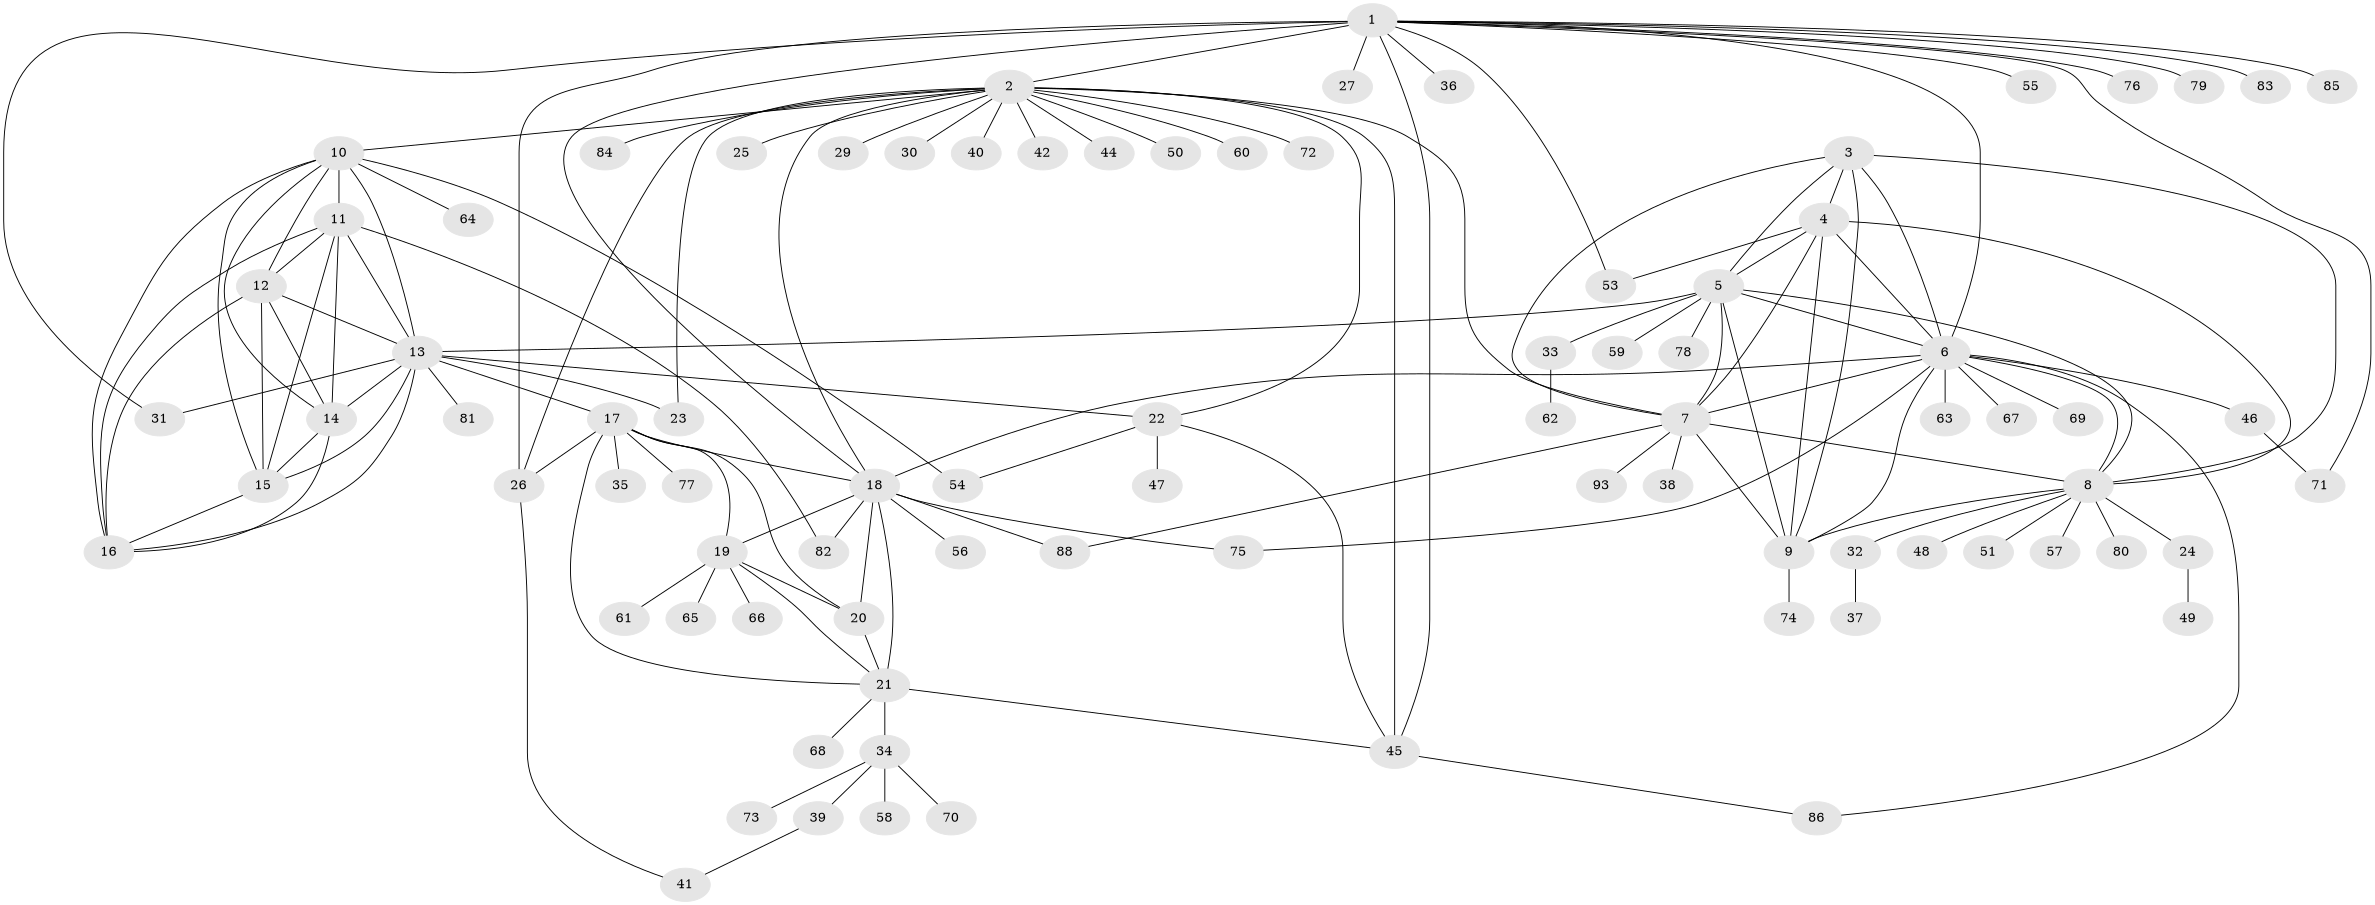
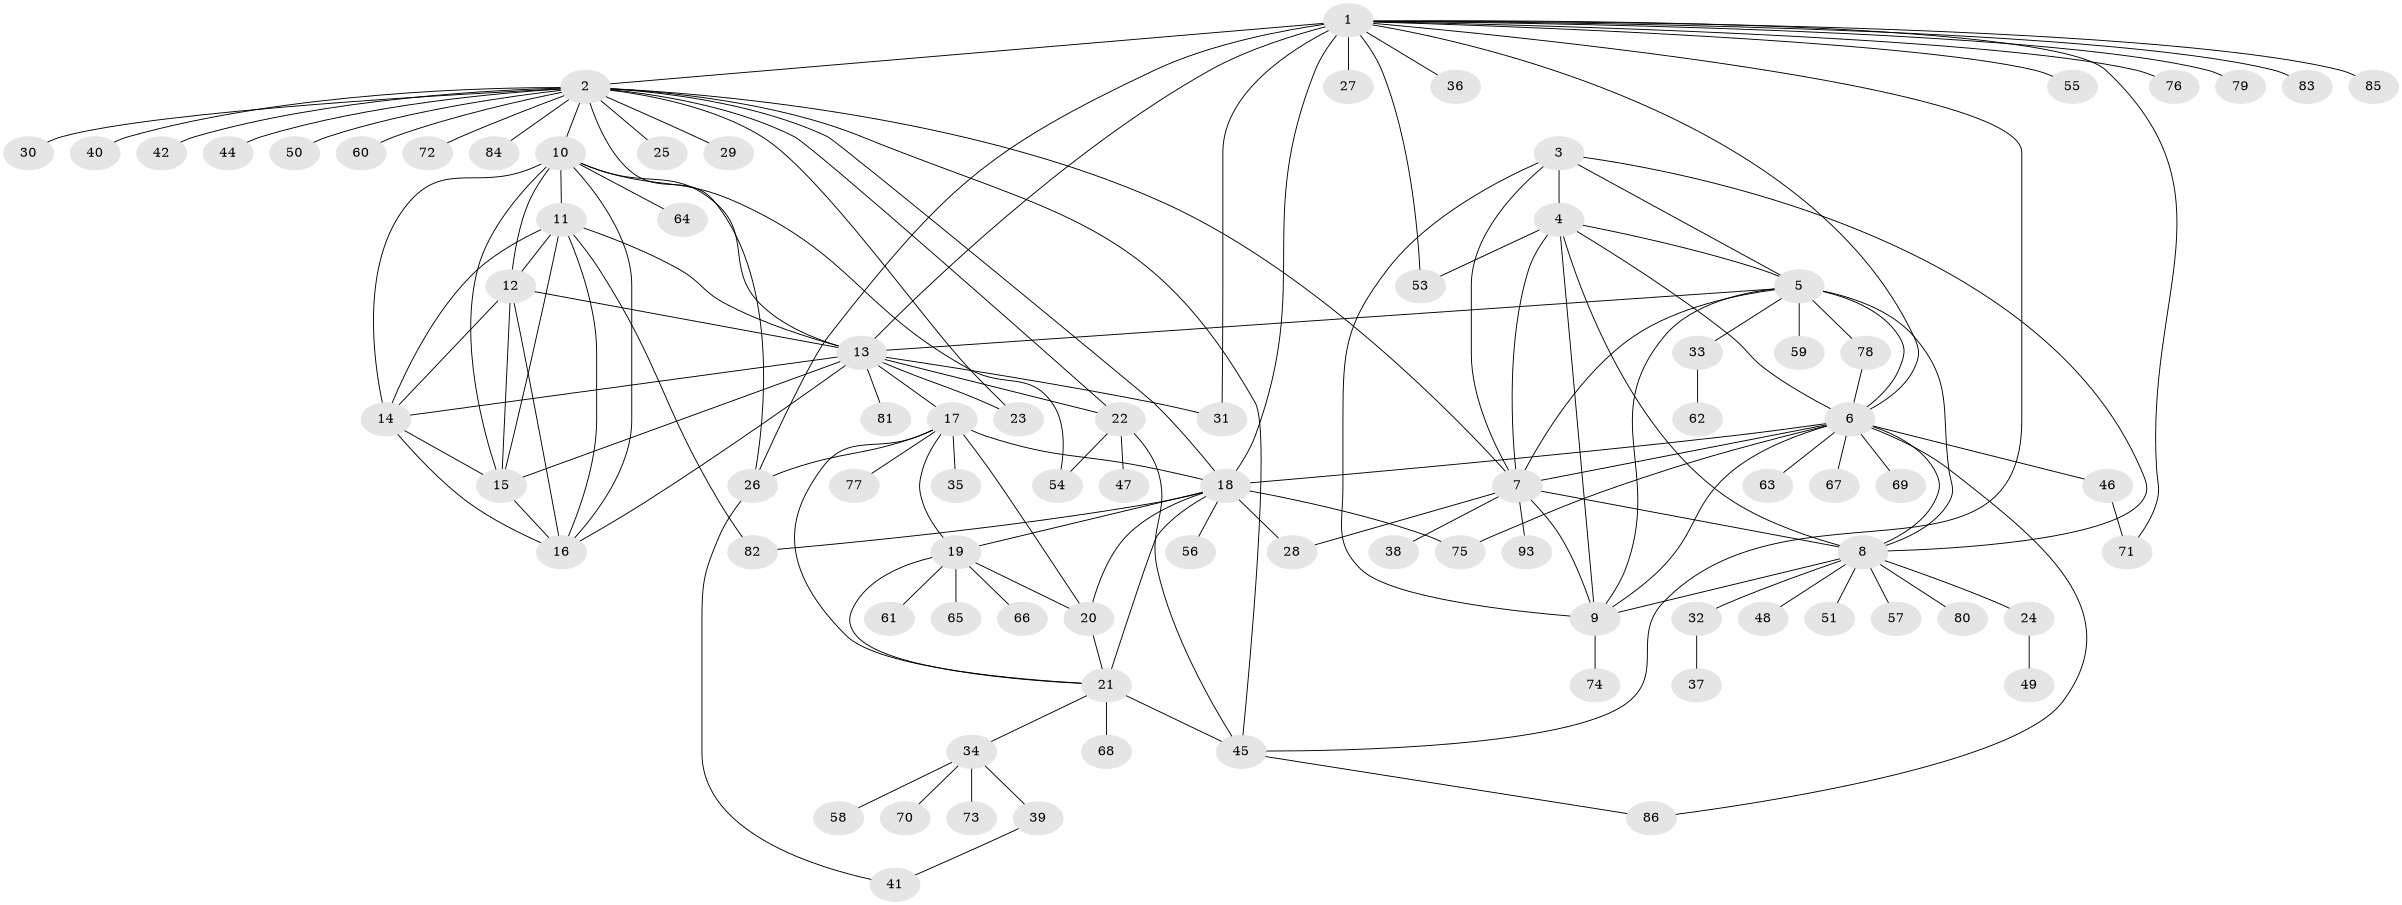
edge "1" -- "13": added
edge "3" -- "6": now "78" -- "6"
node "88": label "88" -> "28"
